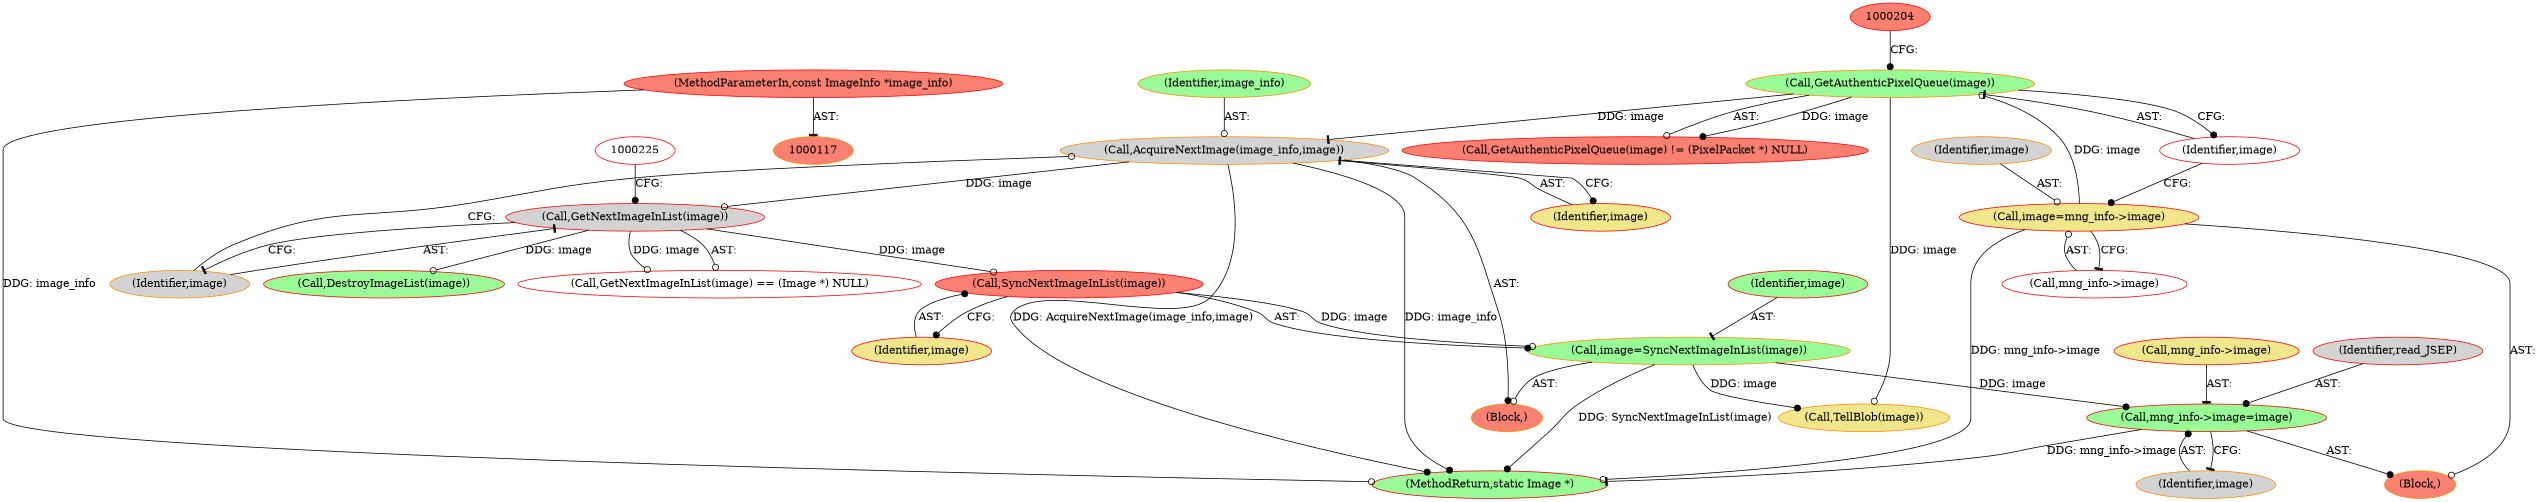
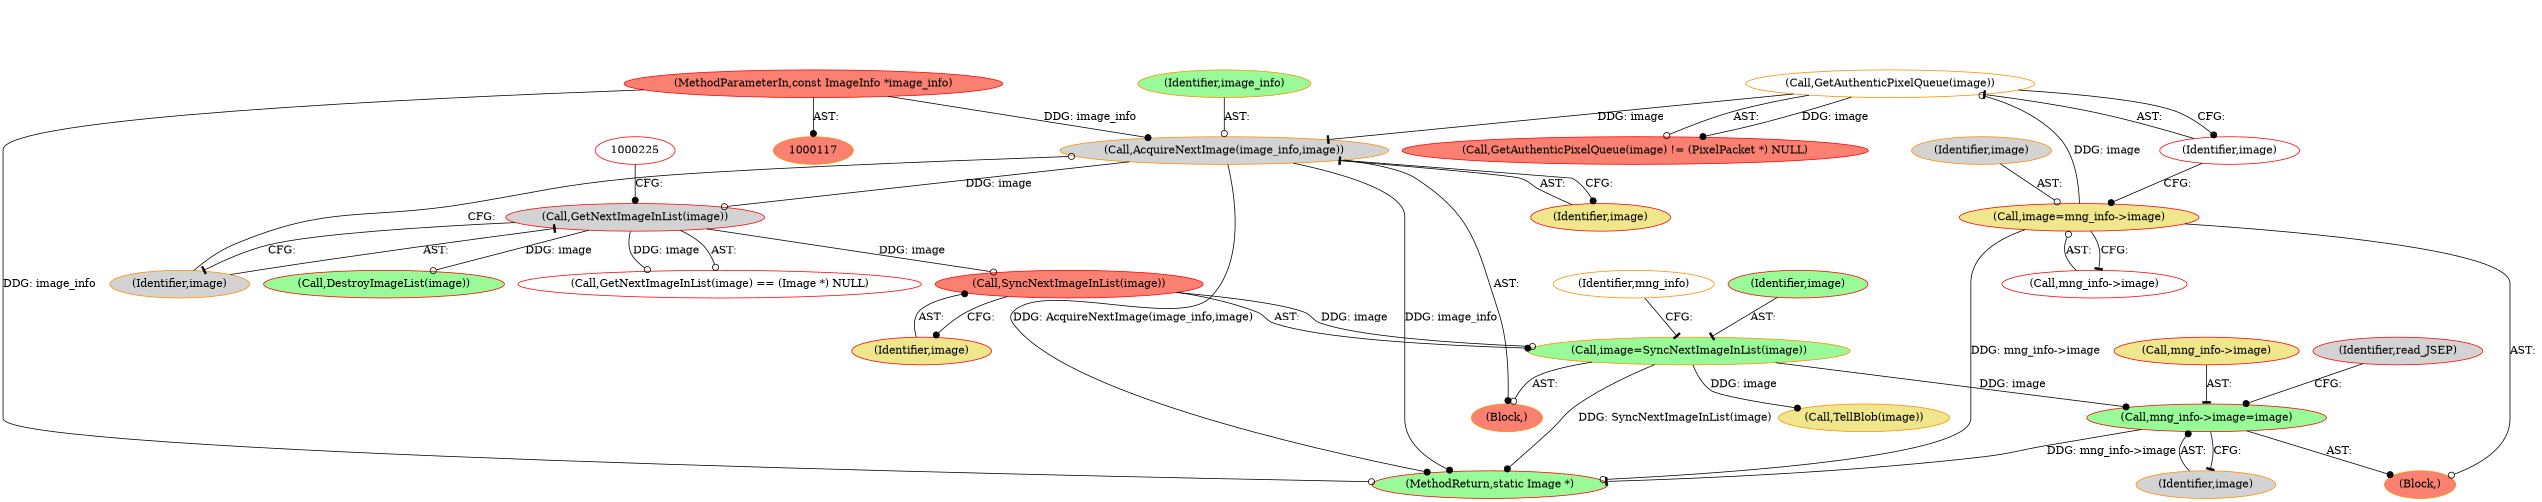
node "1000204": removed
node "(Call,GetAuthenticPixelQueue(image))": fillcolor palegreen -> white
edge "(MethodParameterIn,const ImageInfo *image_info)" -> "1000117": arrowhead tee -> dot
edge "(MethodParameterIn,const ImageInfo *image_info)" -> "(Call,AcquireNextImage(image_info,image))": added, label "DDG: image_info"
edge "(Call,GetAuthenticPixelQueue(image))" -> "(Call,TellBlob(image))": removed, label "DDG: image"
node "(Identifier,mng_info)": added
edge "(Identifier,read_JSEP)" -> "(Call,mng_info->image=image)": label "AST: " -> "CFG: "
